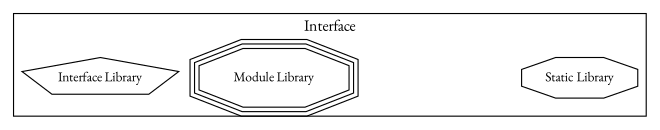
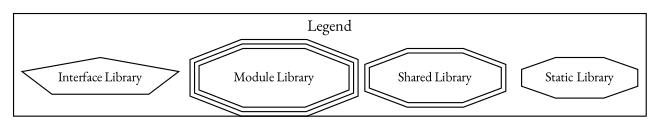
cluster "Interface": label "Interface" -> "Legend"
node "Shared Library": added
